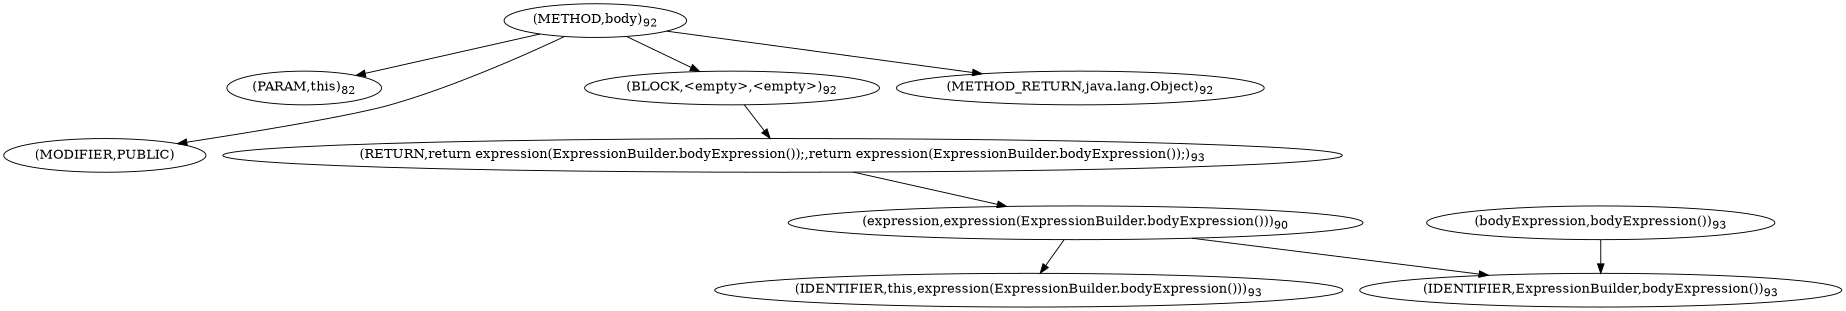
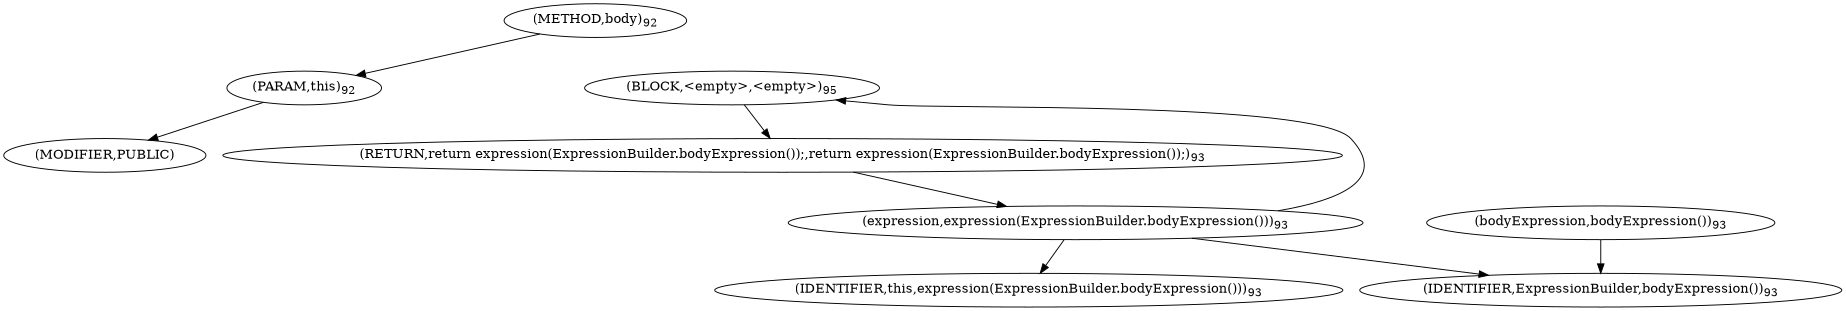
edge "(METHOD,body)" -> "(BLOCK,<empty>,<empty>)": now "(expression,expression(ExpressionBuilder.bodyExpression()))" -> "(BLOCK,<empty>,<empty>)"
node "(PARAM,this)": text "82" -> "92"
node "(BLOCK,<empty>,<empty>)": text "92" -> "95"
node "(METHOD_RETURN,java.lang.Object)": removed
edge "(METHOD,body)" -> "(MODIFIER,PUBLIC)": now "(PARAM,this)" -> "(MODIFIER,PUBLIC)"
node "(expression,expression(ExpressionBuilder.bodyExpression()))": text "90" -> "93"
